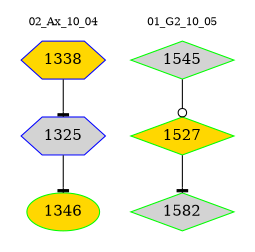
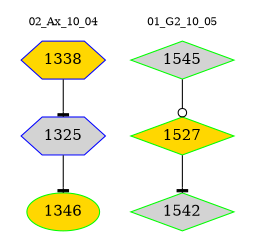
node "1582": label "1582" -> "1542"
